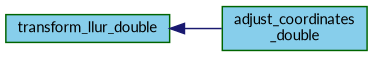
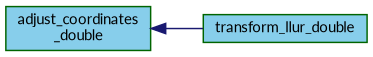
edge "adjust_coordinates _double" -> "transform_llur_double": reversed
